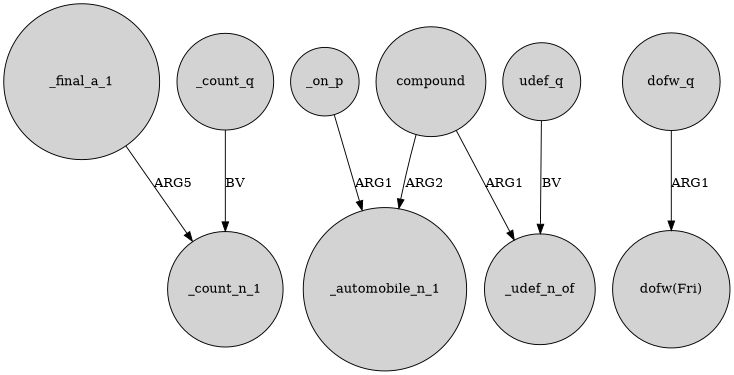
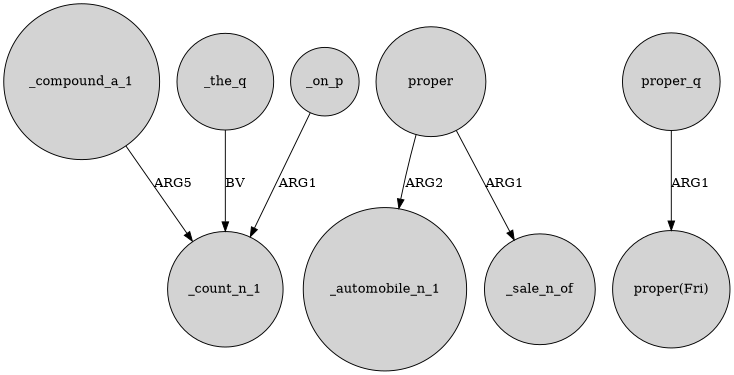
node "_final_a_1": label "_final_a_1" -> "_compound_a_1"
node "_count_q": label "_count_q" -> "_the_q"
node "compound": label "compound" -> "proper"
node "udef_q": removed
node "dofw_q": label "dofw_q" -> "proper_q"
edge "_on_p" -> "_automobile_n_1": now "_on_p" -> "_count_n_1"
node "_udef_n_of": label "_udef_n_of" -> "_sale_n_of"
node "dofw(Fri)": label "dofw(Fri)" -> "proper(Fri)"
